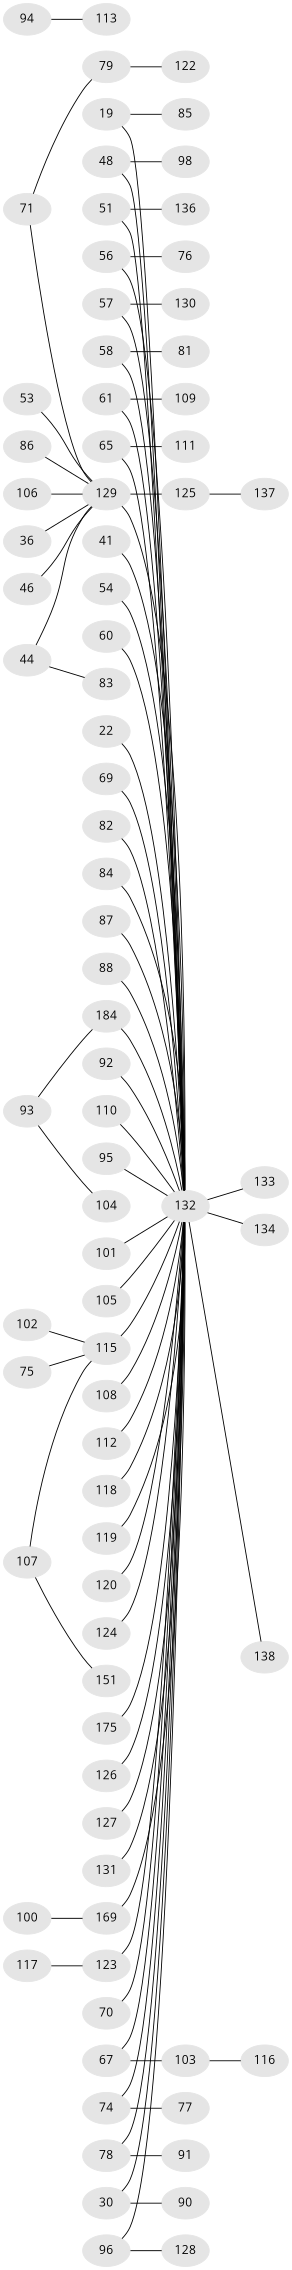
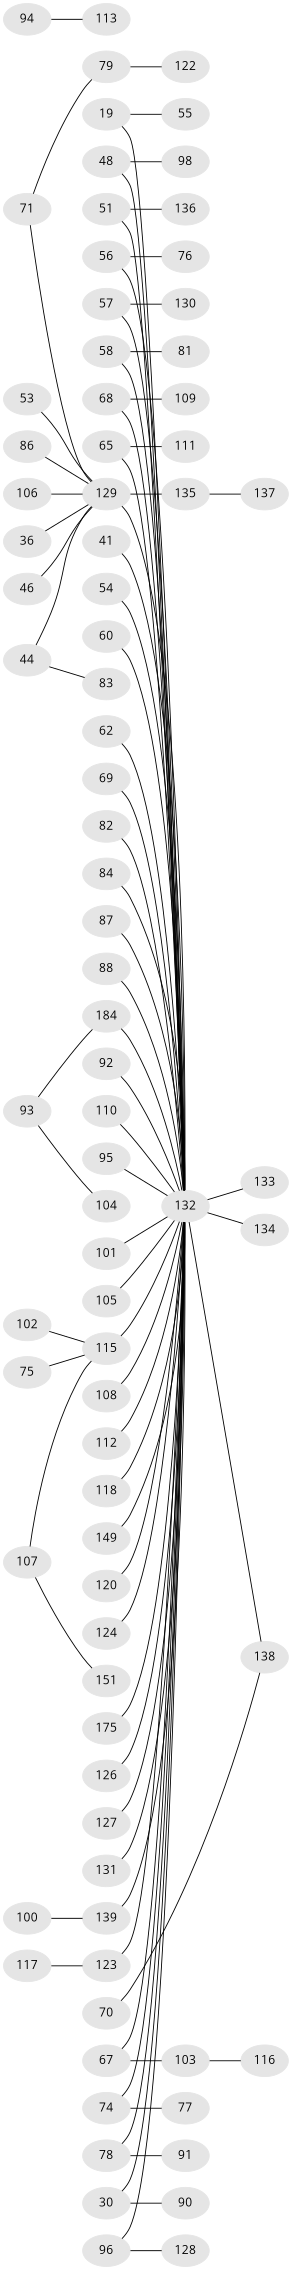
node "85": label "85" -> "55"
node "61": label "61" -> "68"
node "125": label "125" -> "135"
node "22": label "22" -> "62"
node "119": label "119" -> "149"
edge "132" -- "70": now "138" -- "70"
node "169": label "169" -> "139"
